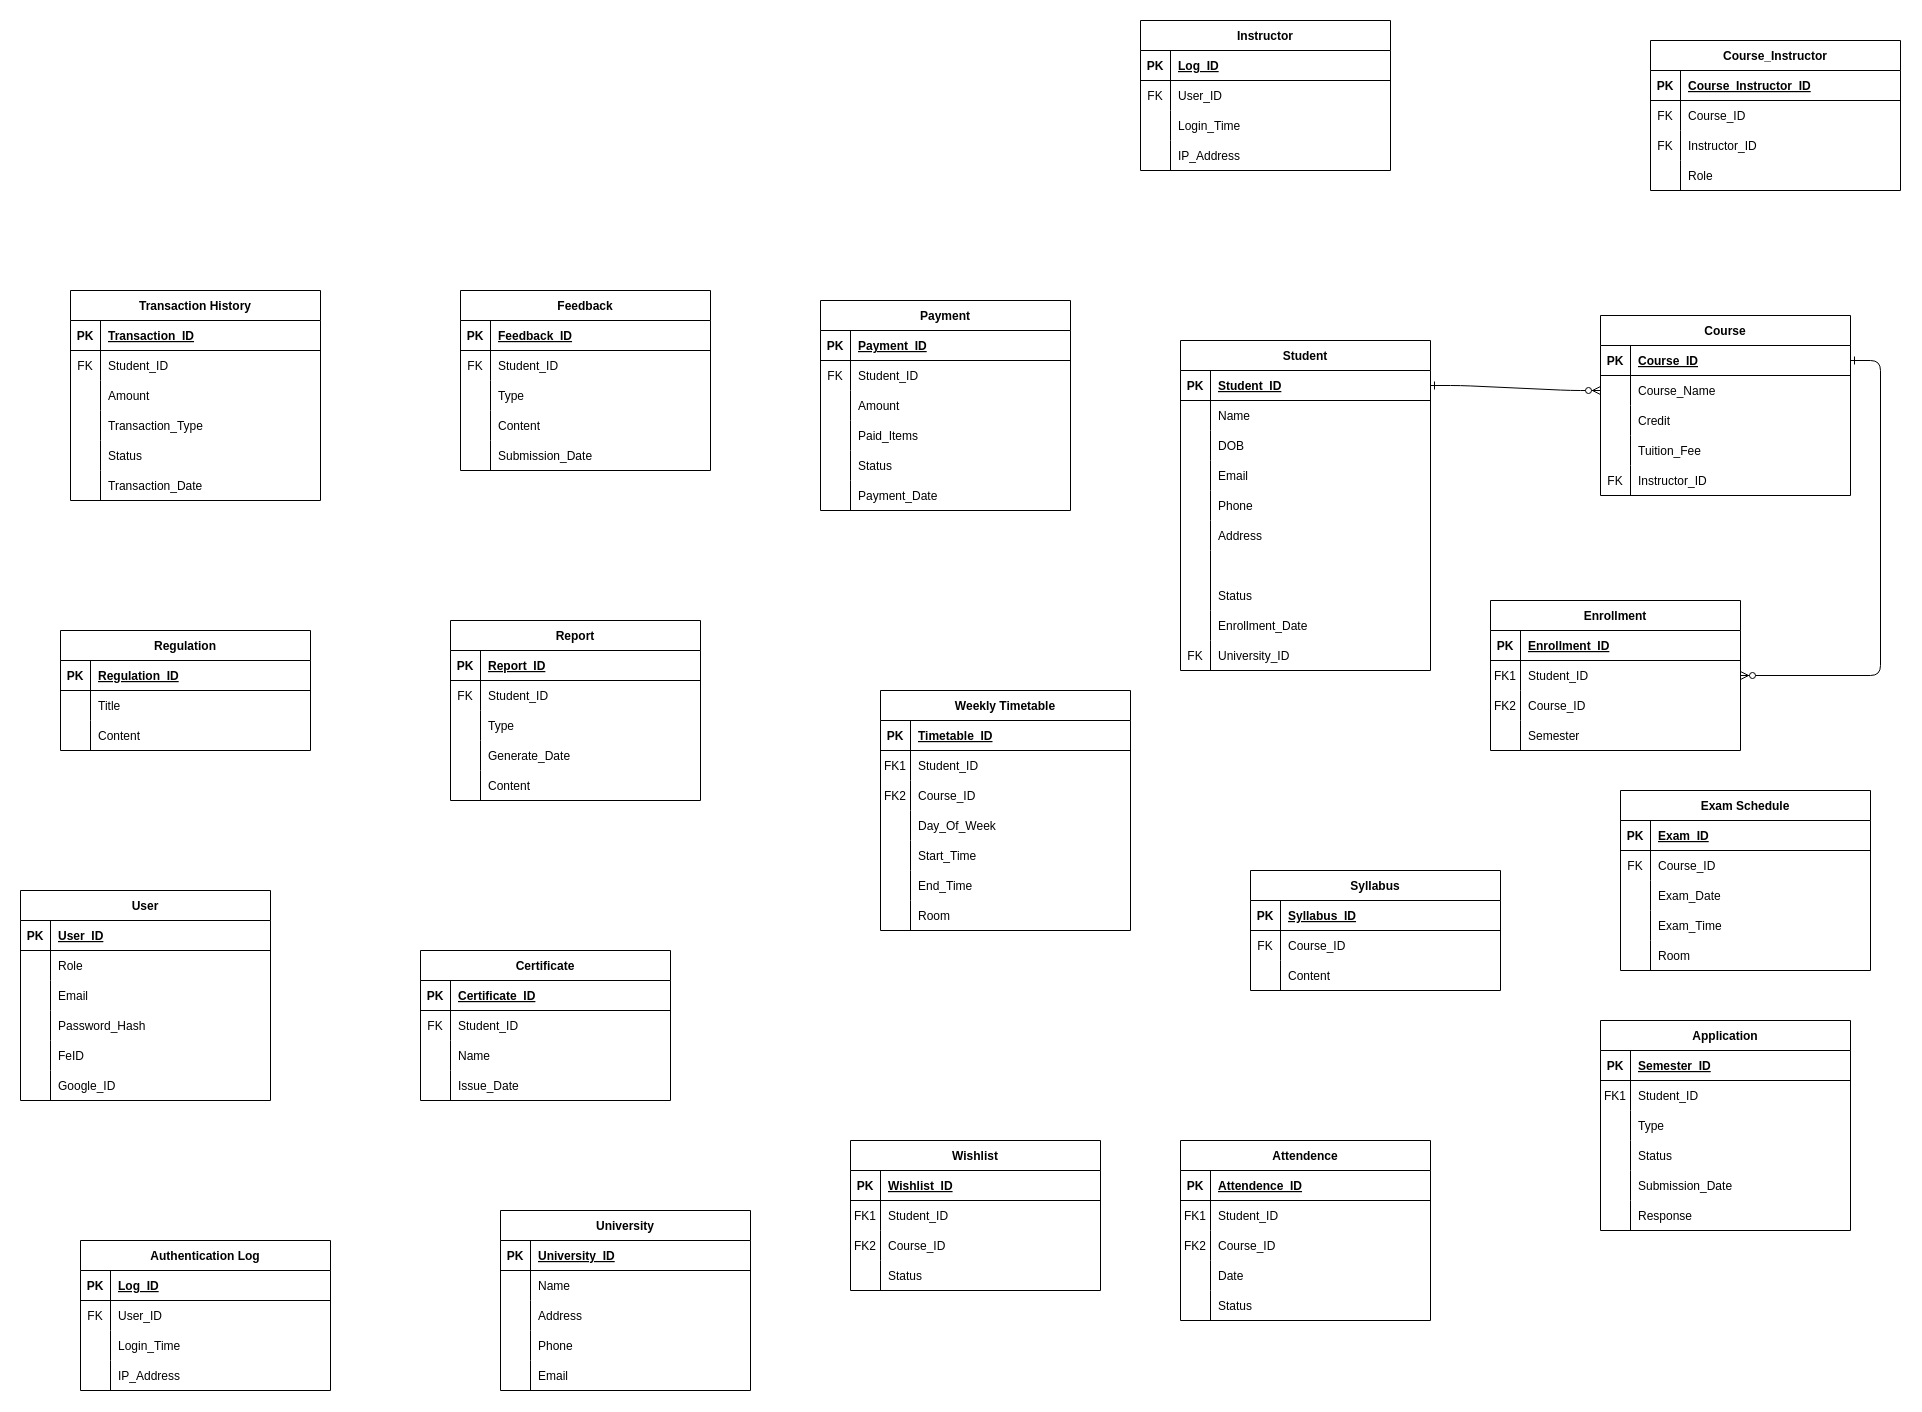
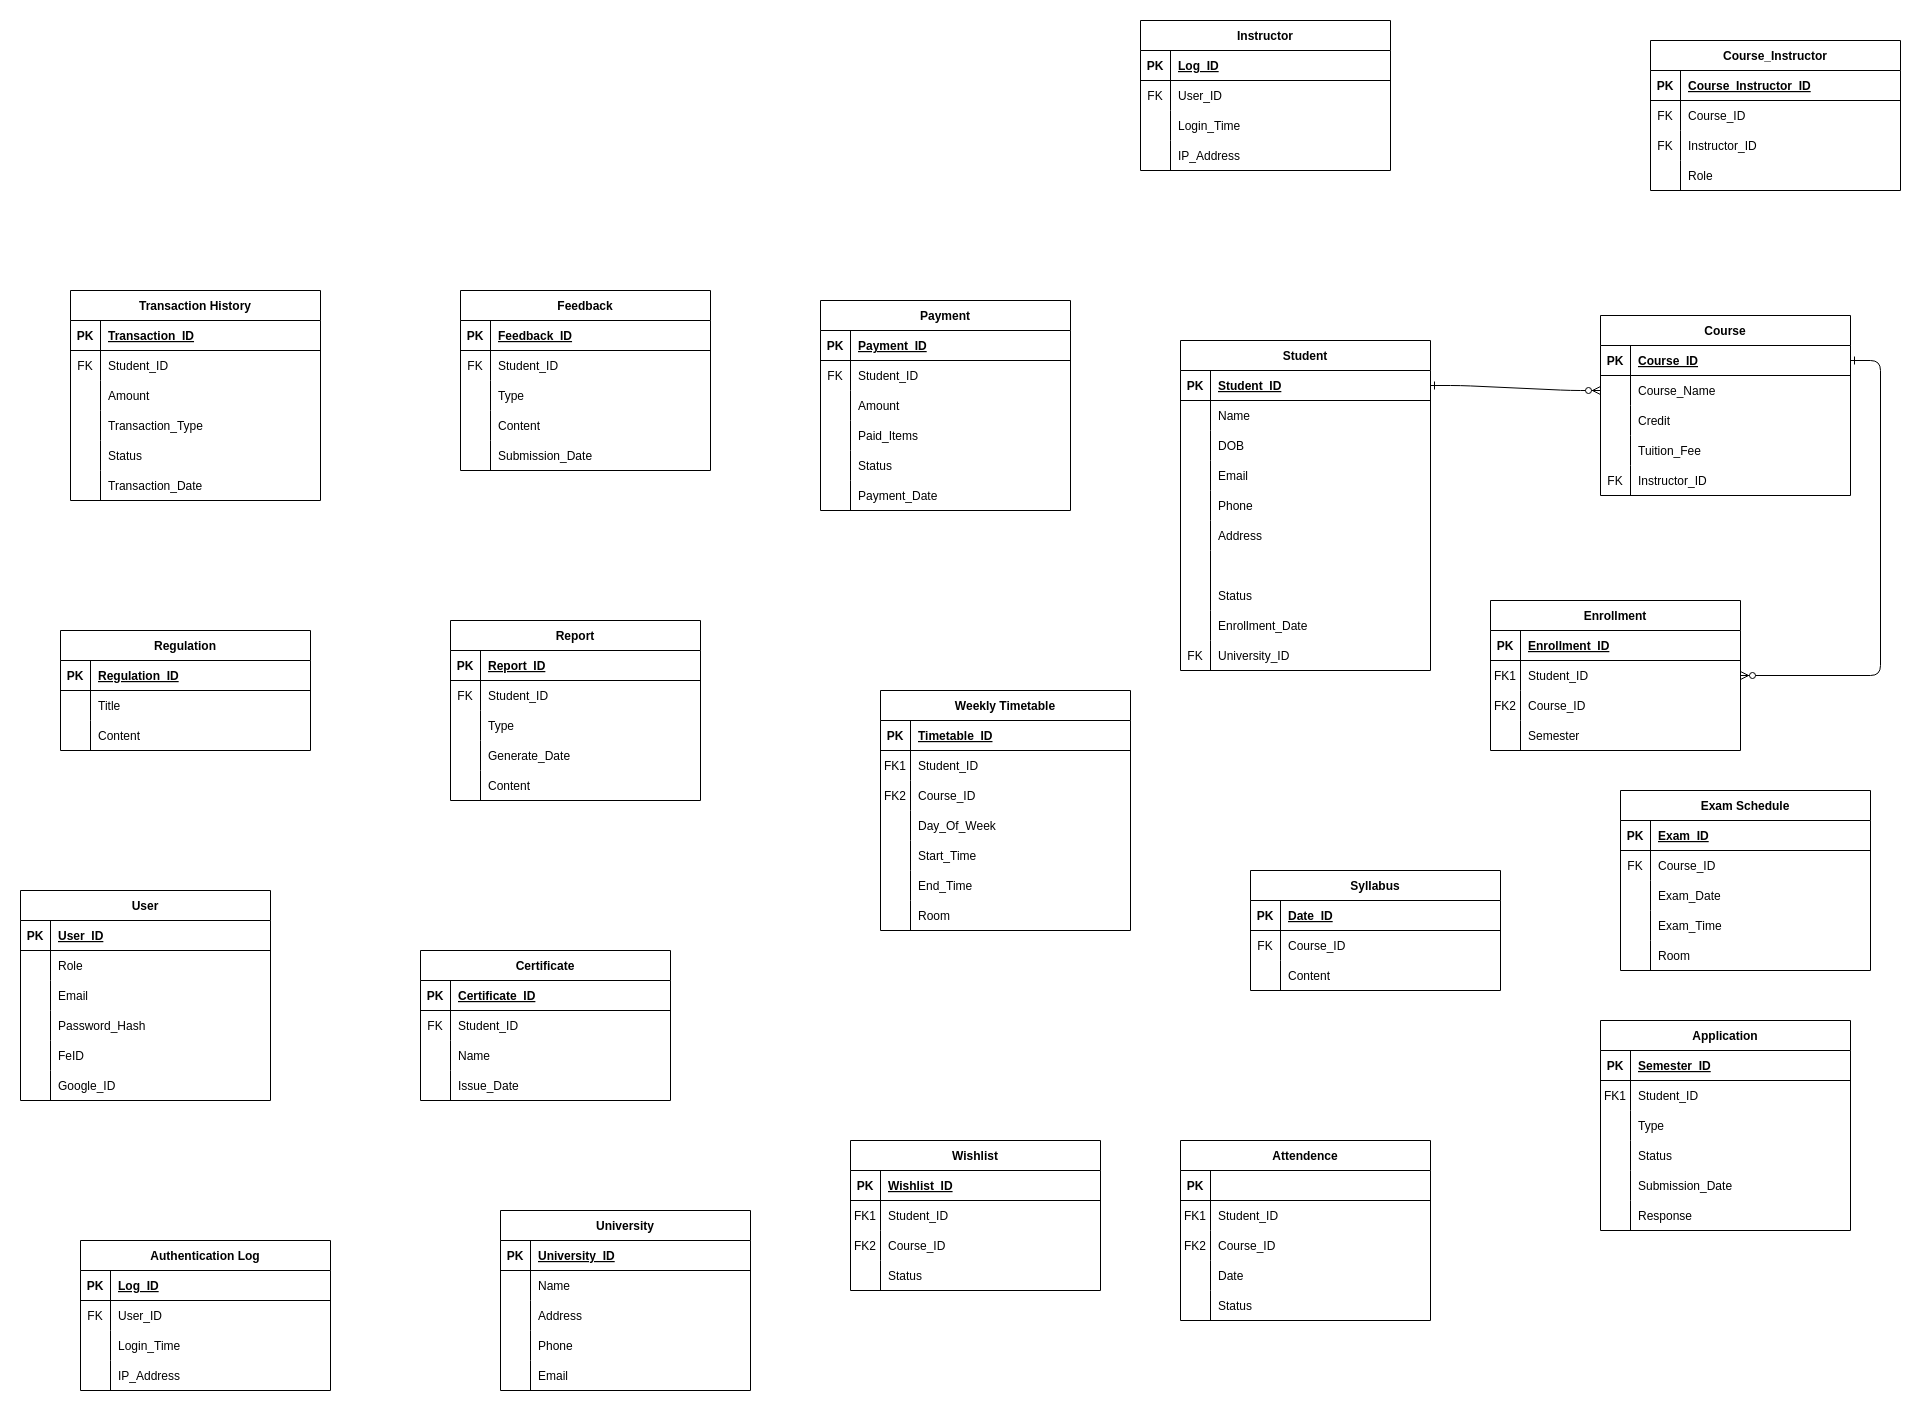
node "Syllabus_ID": label "Syllabus_ID" -> "Date_ID"
node "Attendence_ID": removed
